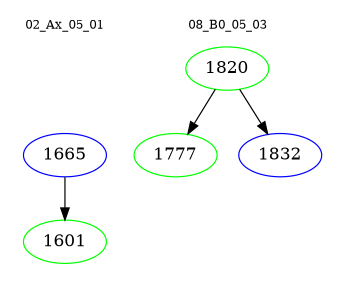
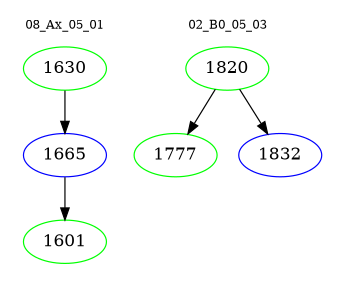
cluster "02_Ax_05_01": label "02_Ax_05_01" -> "08_Ax_05_01"
cluster "08_B0_05_03": label "08_B0_05_03" -> "02_B0_05_03"
node "1630": added
